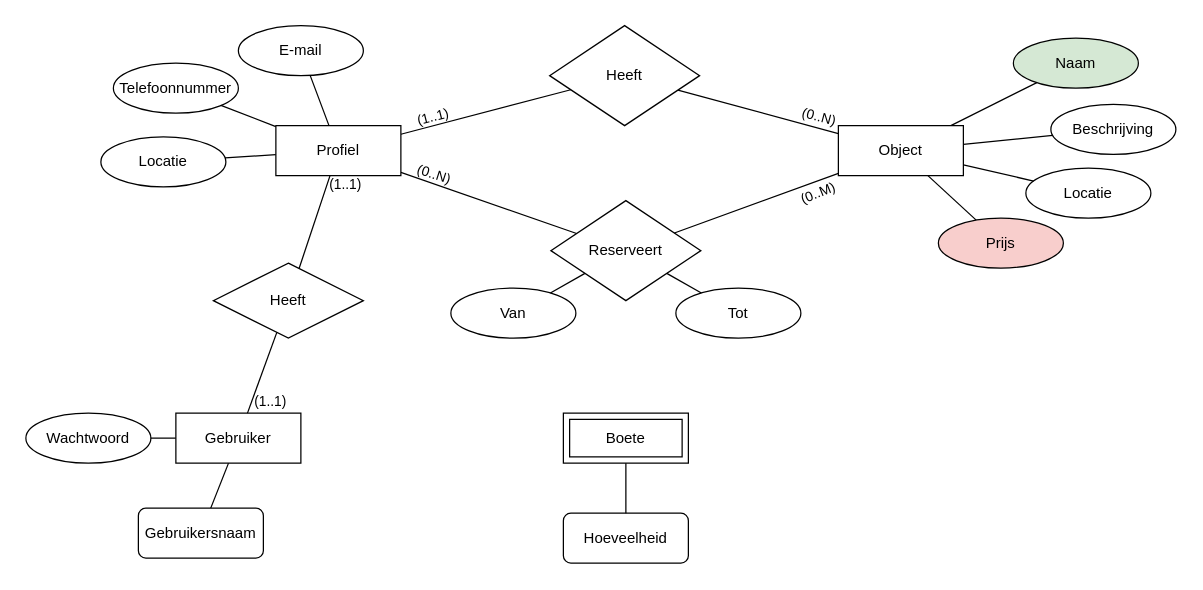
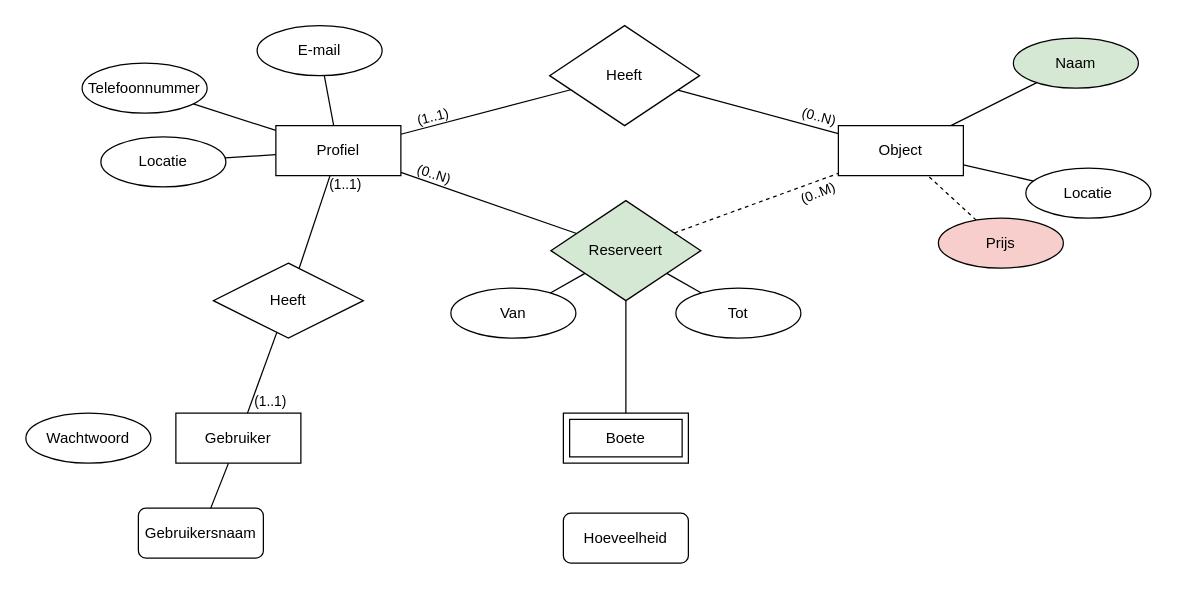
node "E-mail": moved (301, 51) -> (319, 51)
node "Telefoonnummer": moved (176, 88) -> (144, 88)
node "Beschrijving": removed
edge "Beschrijving" -- "Object": removed
edge "Object" -- "Prijs": style solid -> dashed
edge "Object" -- "Reserveert": style solid -> dashed
node "Reserveert": fillcolor #ffffff -> #d5e8d4
edge "Reserveert" -- "Boete": added
edge "Wachtwoord" -- "Gebruiker": removed
edge "Boete" -- "Hoeveelheid": removed
